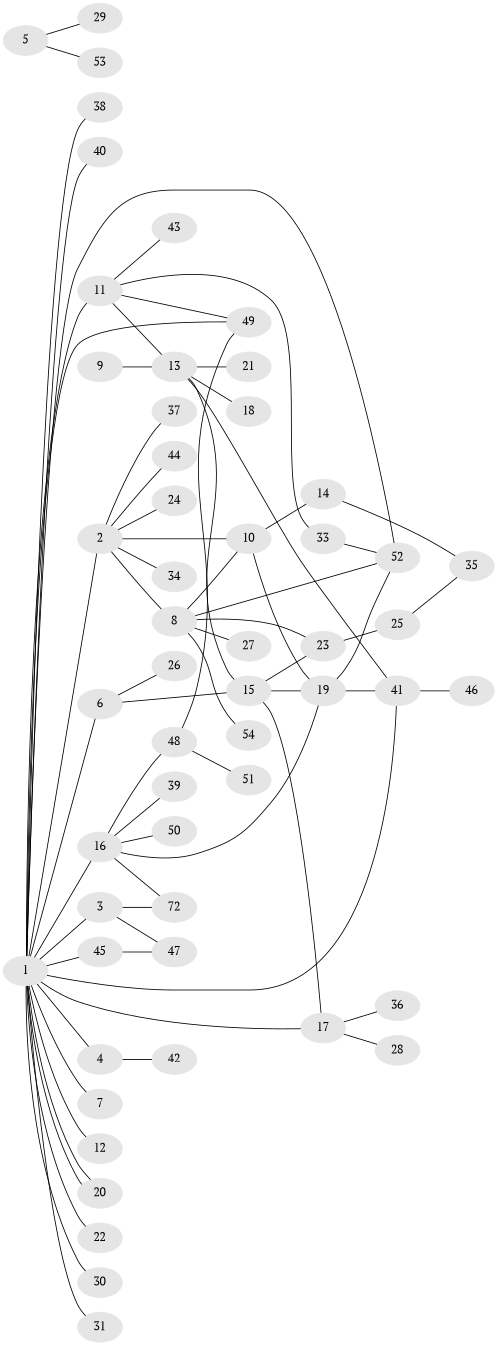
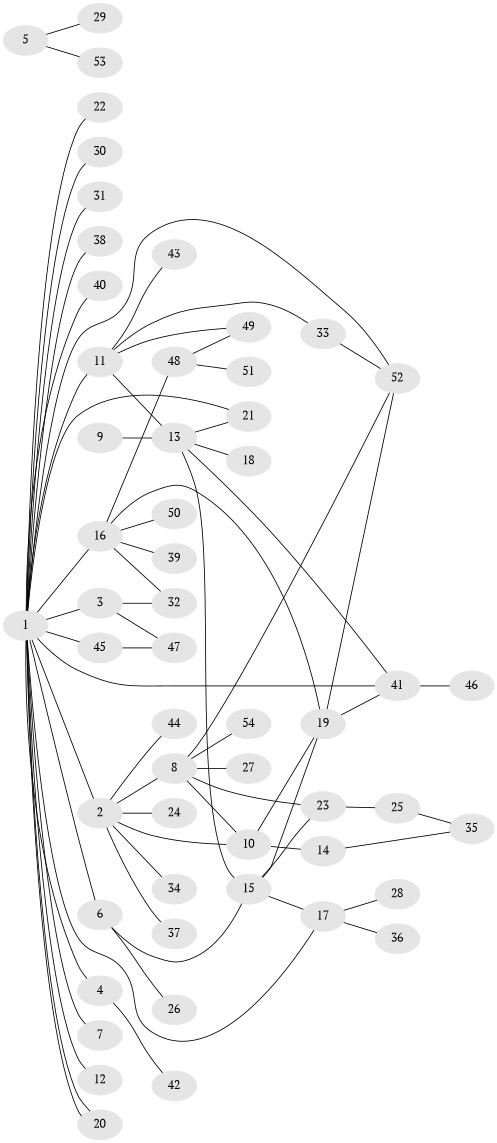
edge "49" -- "1": now "21" -- "1"
node "72": label "72" -> "32"
